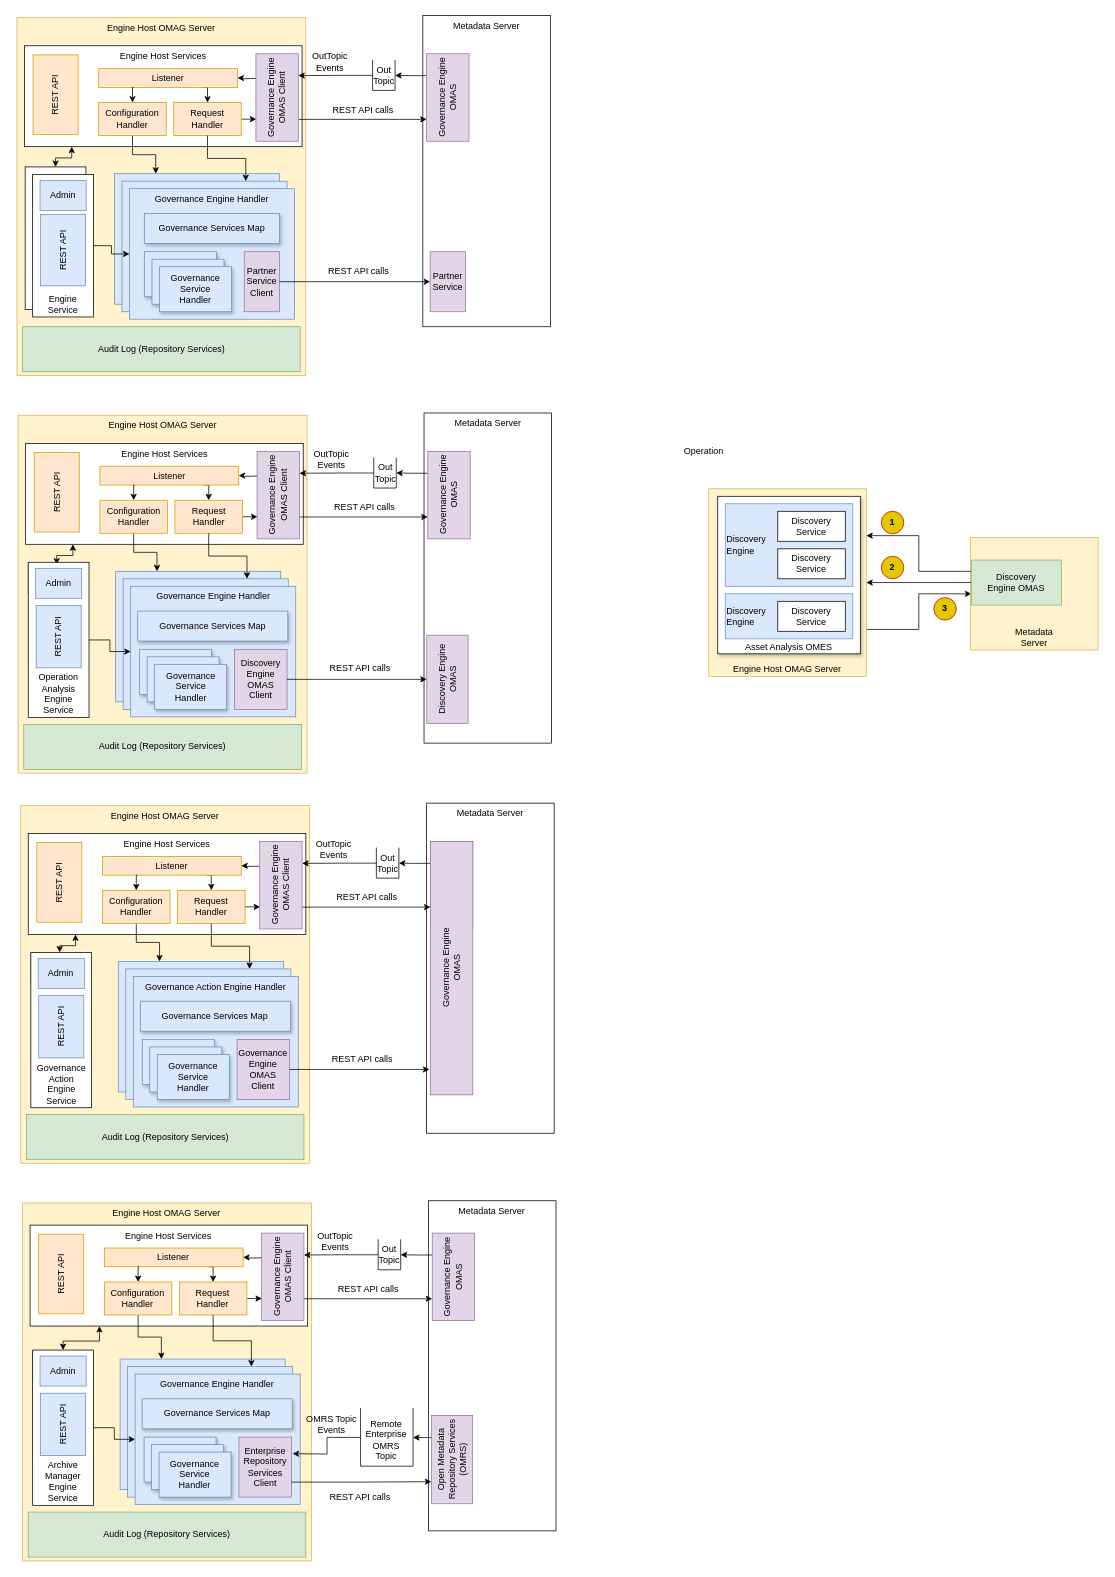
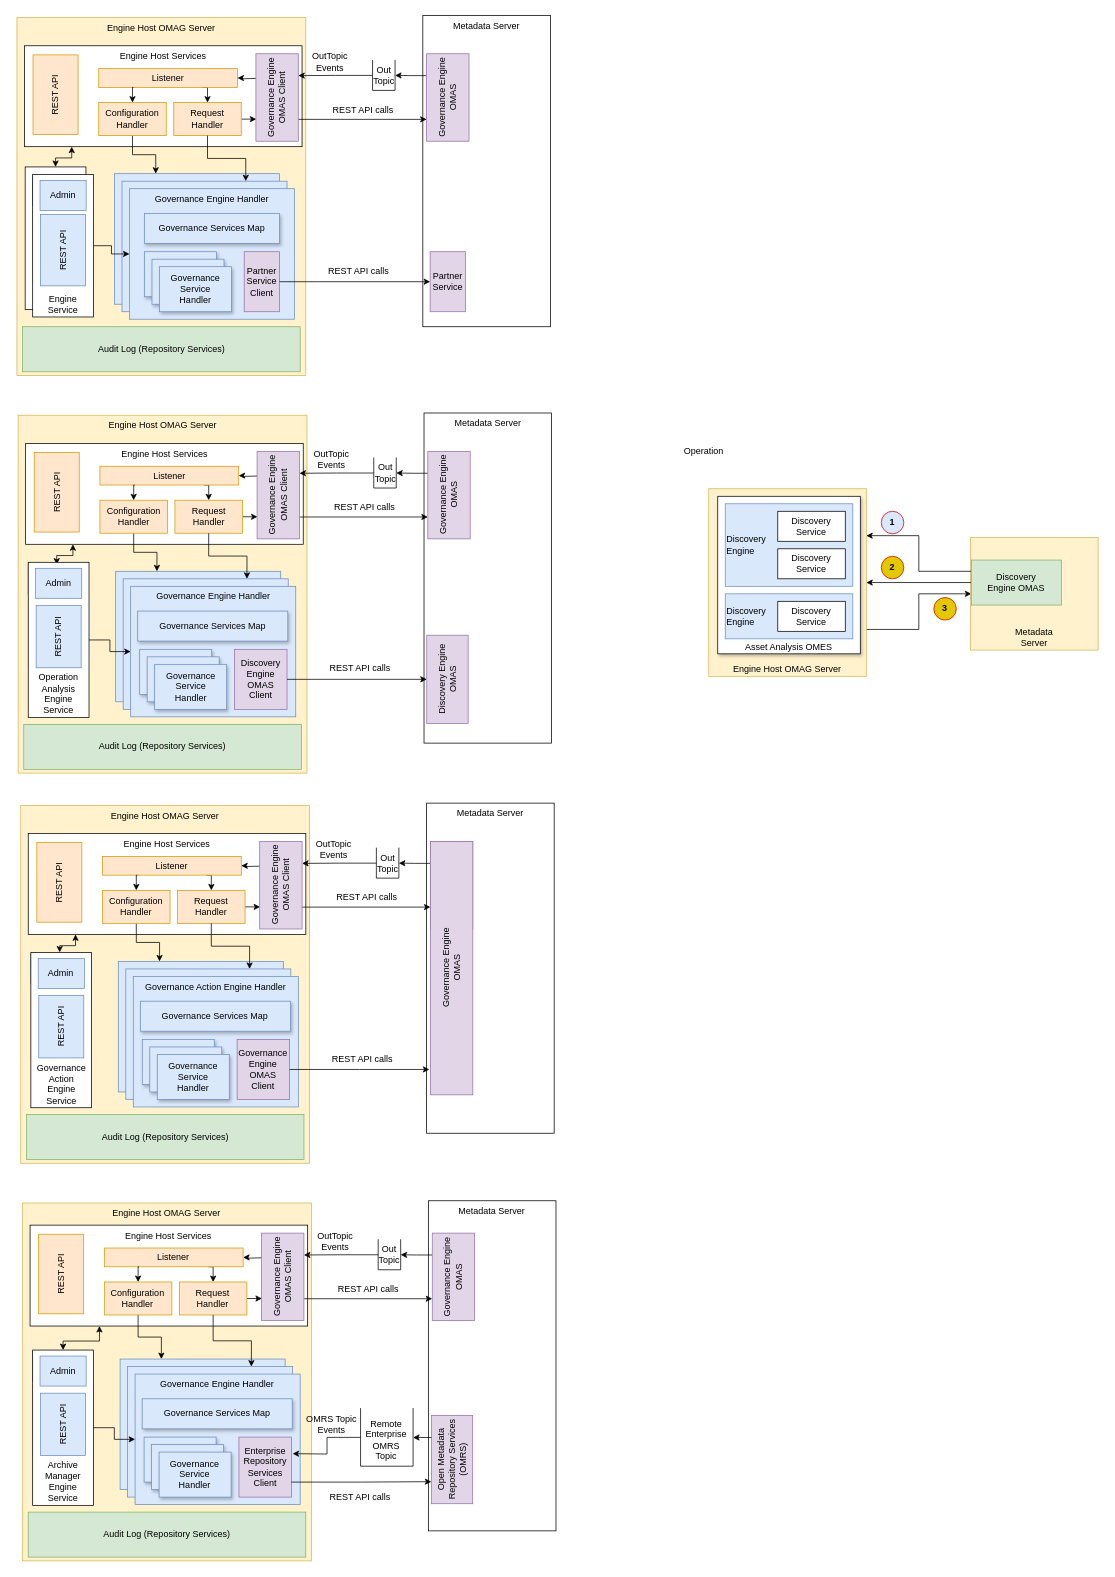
node "1": fillcolor #e3c800 -> #dae8fc
